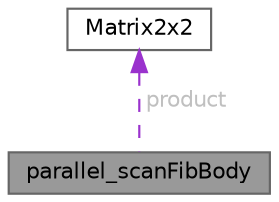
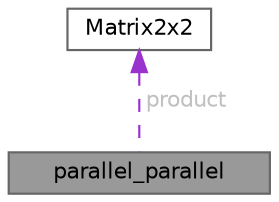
node "parallel_scanFibBody": label "parallel_scanFibBody" -> "parallel_parallel"
